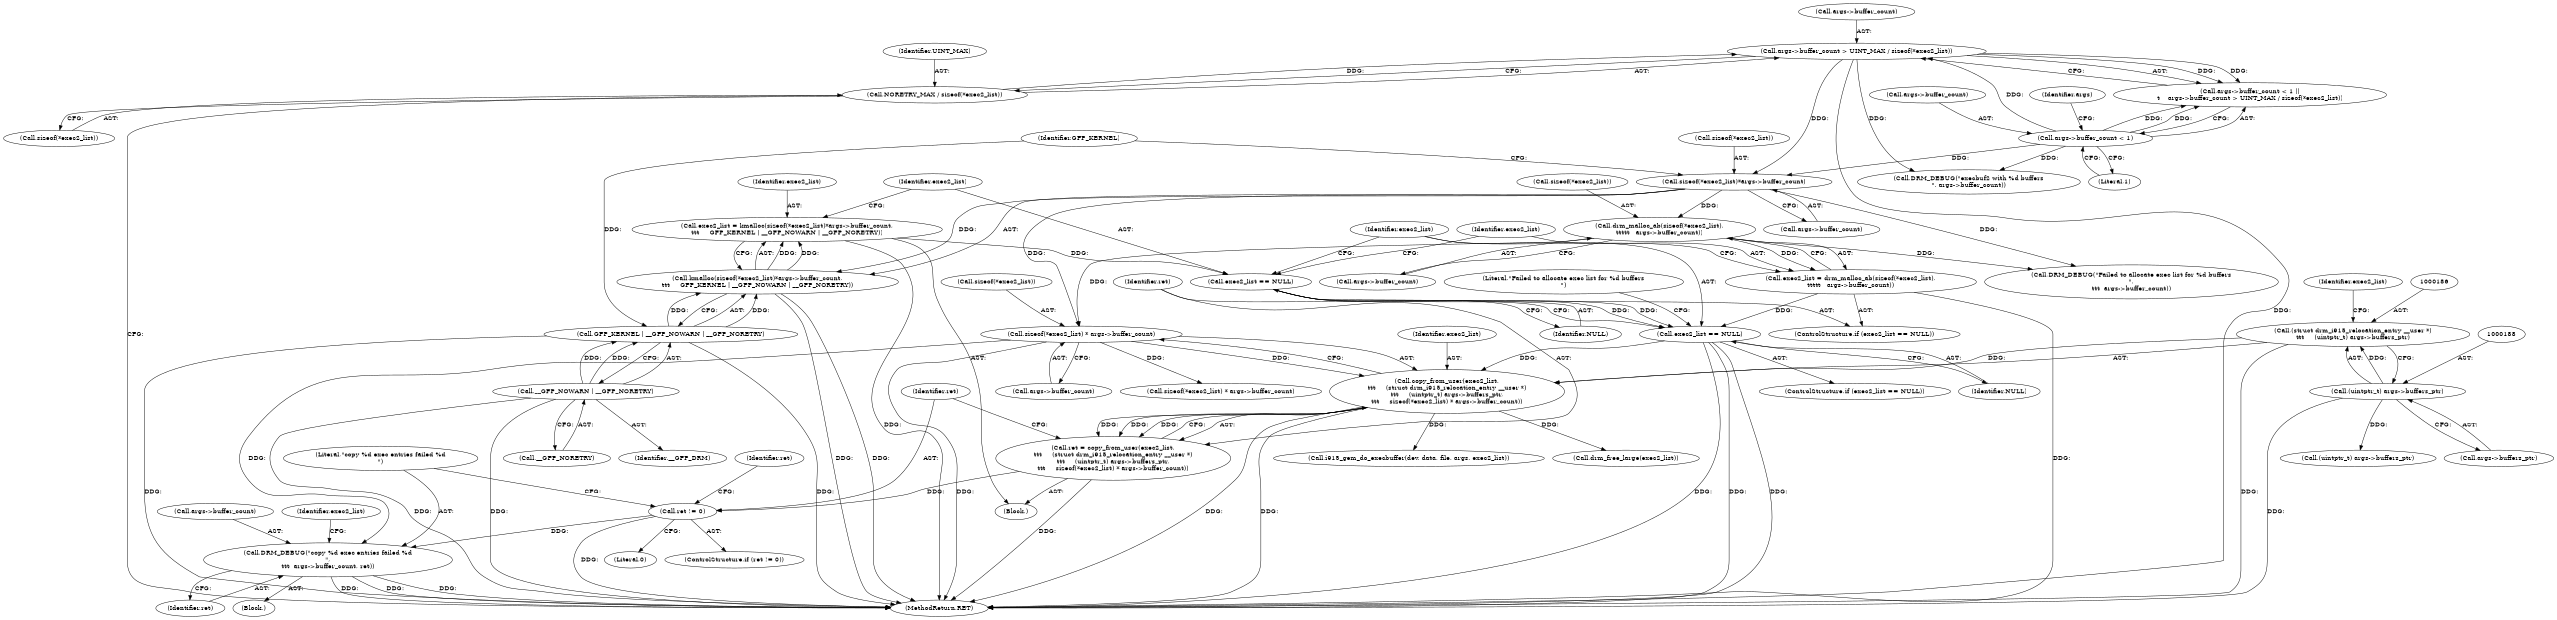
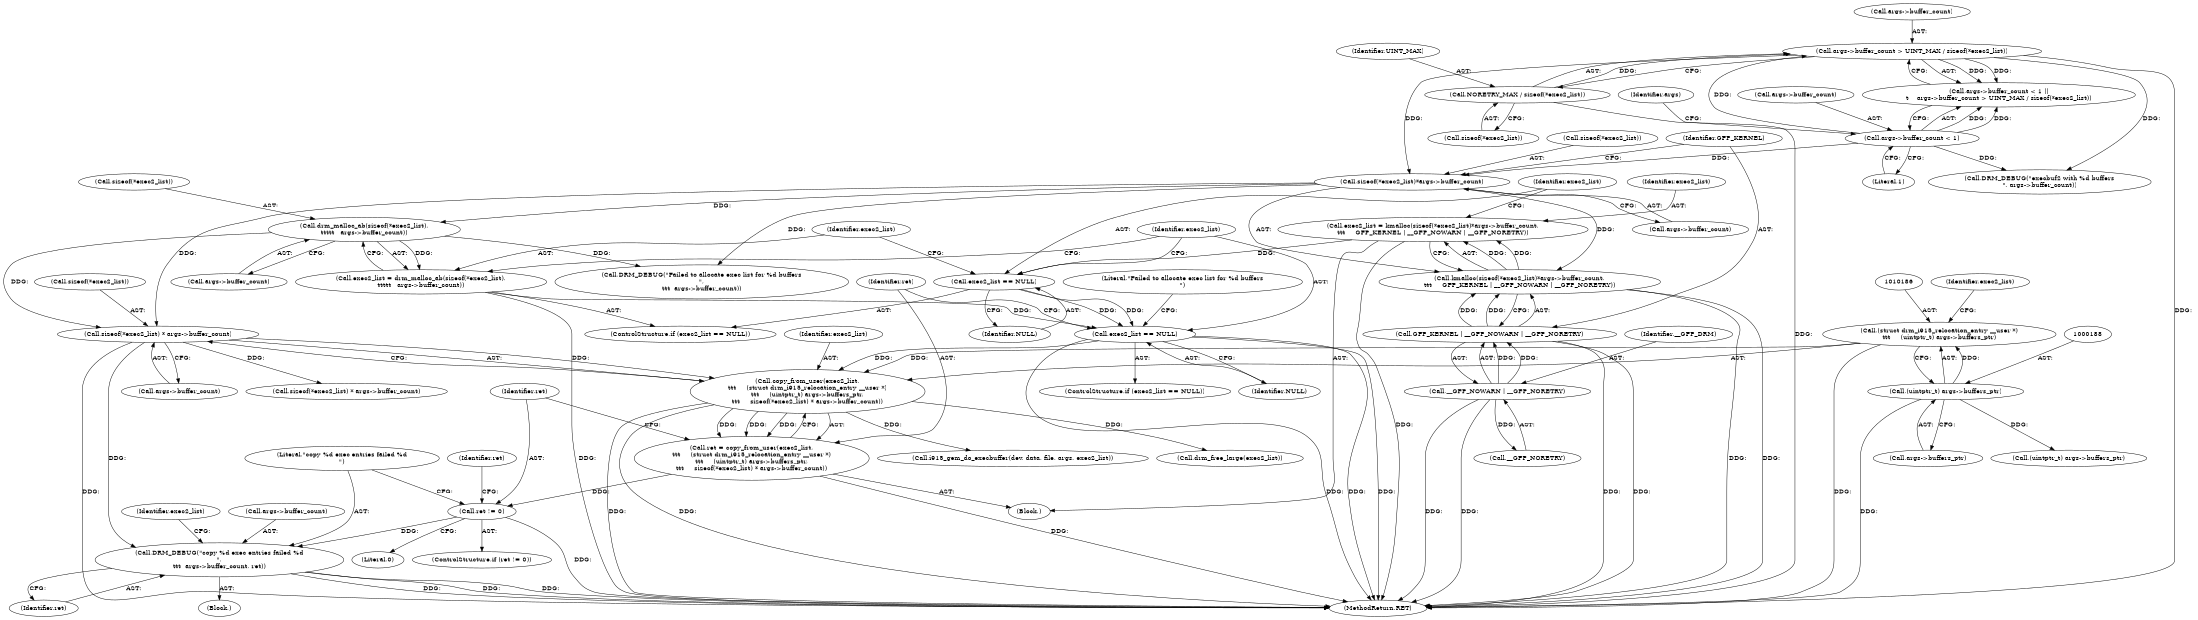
edge "(Identifier,GFP_KERNEL)" -> "(Call,GFP_KERNEL | __GFP_NOWARN | __GFP_NORETRY)": label "DDG: " -> "AST: "
node "1000186": label "1000186" -> "1010186"
edge "(Call,NORETRY_MAX / sizeof(*exec2_list))" -> "(MethodReturn,RET)": label "CFG: " -> "DDG: "
edge "(Call,GFP_KERNEL | __GFP_NOWARN | __GFP_NORETRY)" -> "(Call,__GFP_NOWARN | __GFP_NORETRY)": label "CFG: " -> "AST: "
edge "(Call,__GFP_NOWARN | __GFP_NORETRY)" -> "(Identifier,__GFP_DRM)": reversed
edge "(Call,__GFP_NOWARN | __GFP_NORETRY)" -> "(Call,__GFP_NORETRY)": label "CFG: " -> "DDG: "
